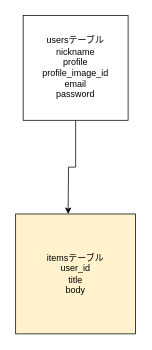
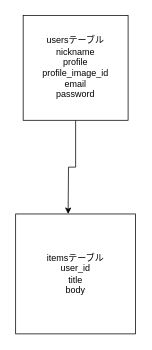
node "itemsテーブル user_id title body": fillcolor #fff2cc -> #ffffff
